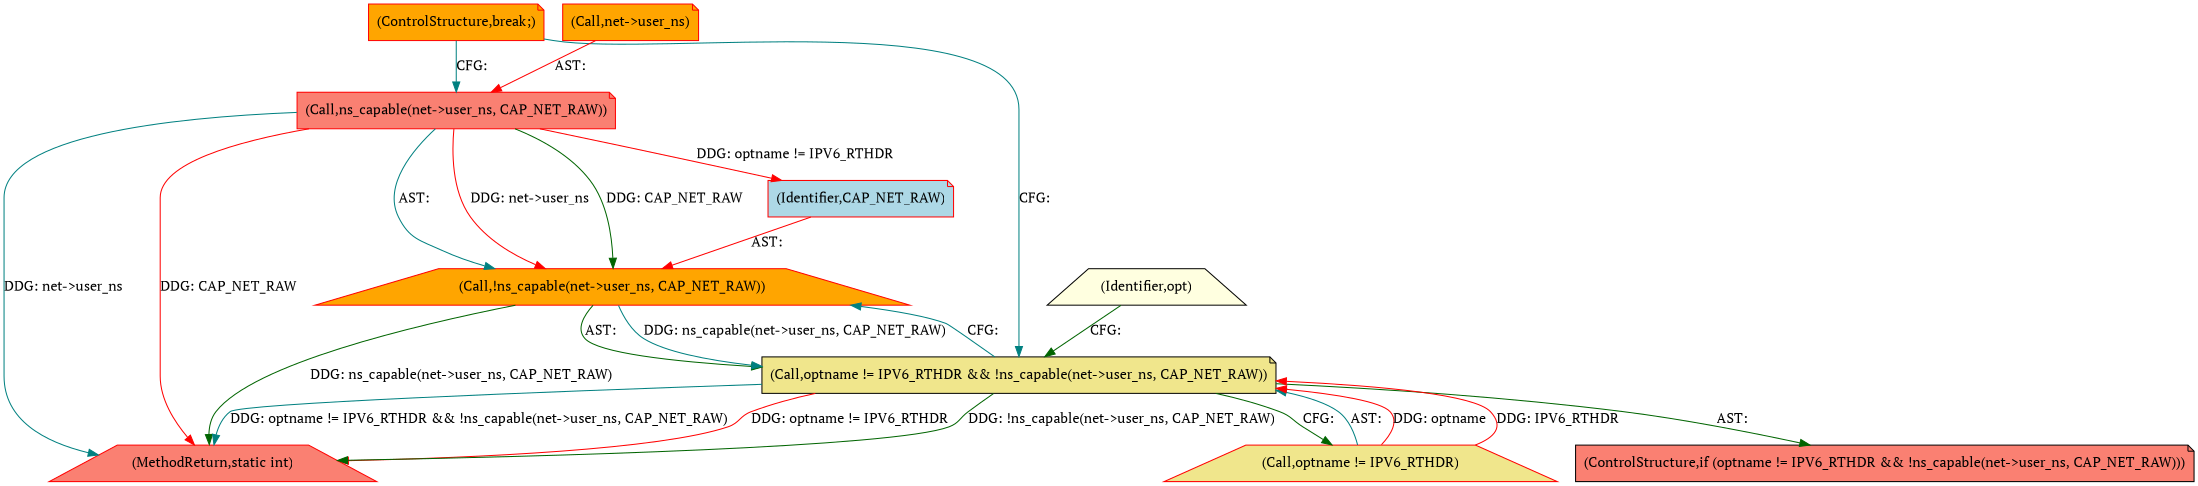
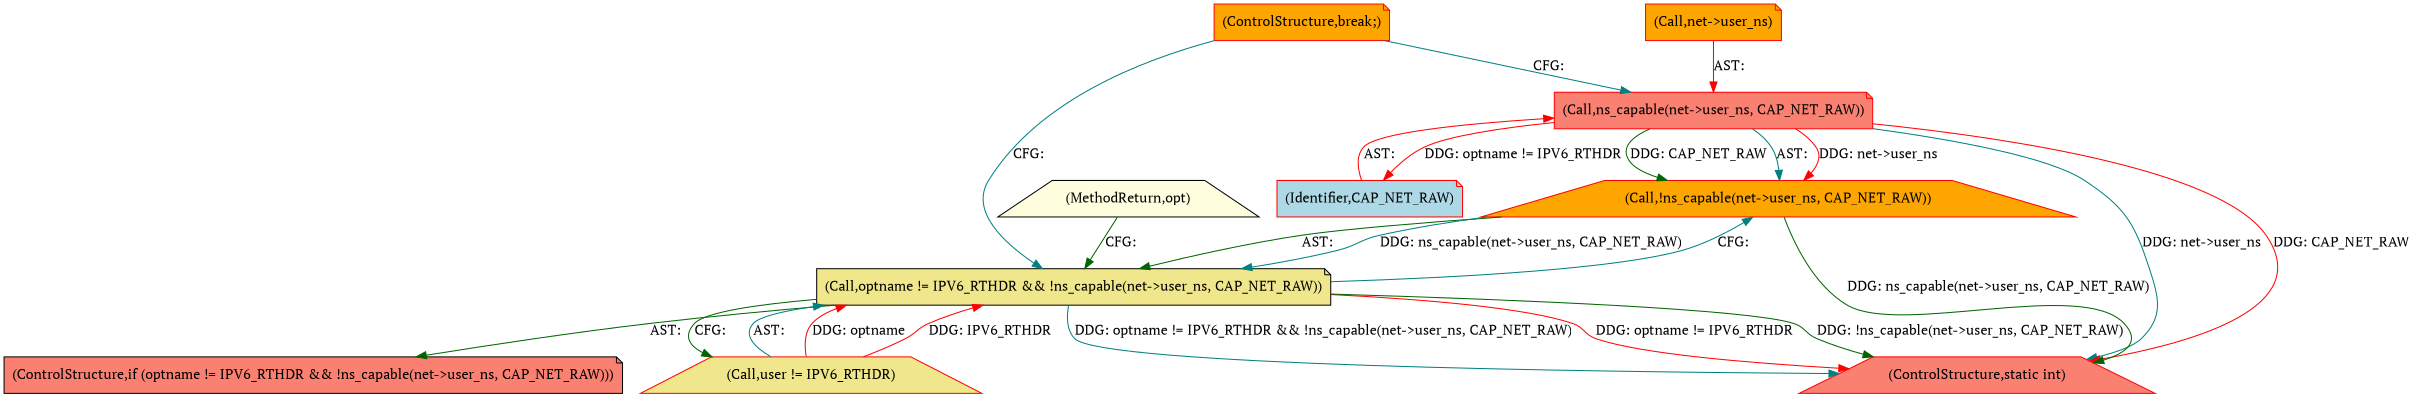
edge "(Identifier,CAP_NET_RAW)" -> "(Call,!ns_capable(net->user_ns, CAP_NET_RAW))": now "(Identifier,CAP_NET_RAW)" -> "(Call,ns_capable(net->user_ns, CAP_NET_RAW))"
node "(Identifier,opt)": label "(Identifier,opt)" -> "(MethodReturn,opt)"
node "(MethodReturn,static int)": label "(MethodReturn,static int)" -> "(ControlStructure,static int)"
node "(Call,optname != IPV6_RTHDR)": label "(Call,optname != IPV6_RTHDR)" -> "(Call,user != IPV6_RTHDR)"
